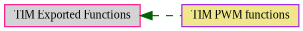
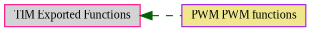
node "TIM PWM functions": label "TIM PWM functions" -> "PWM PWM functions"
